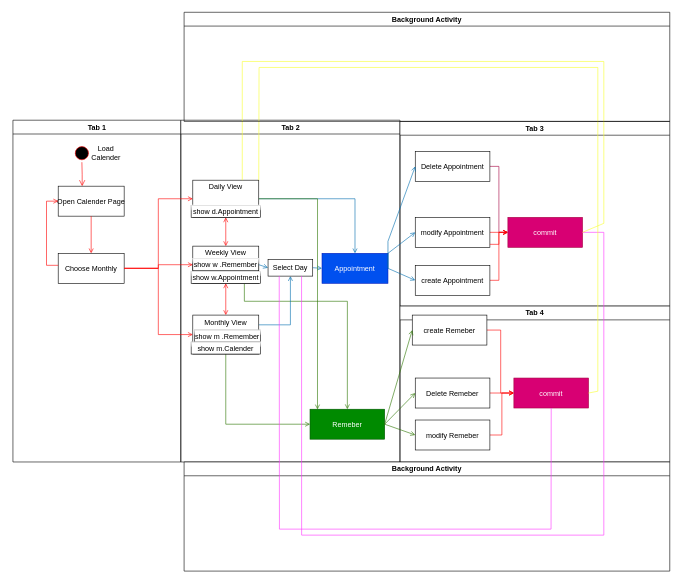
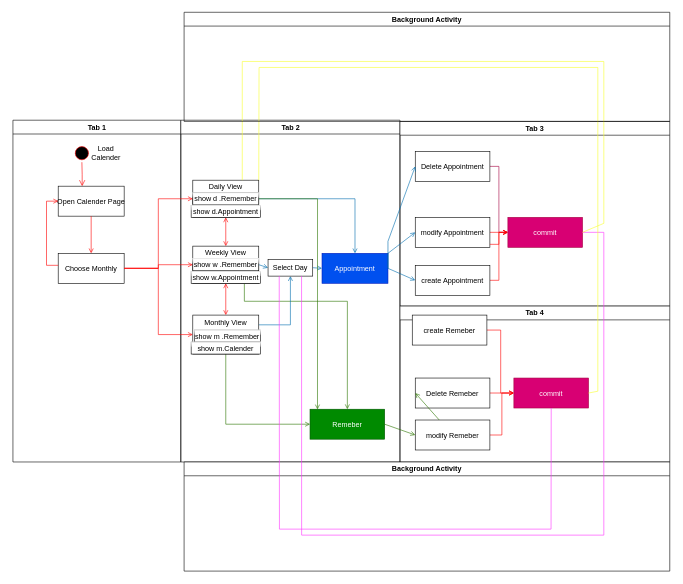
node "show d .Remember": added
edge "Remeber" -> "create Remeber": removed
edge "Remeber" -> "Delete Remeber": now "modify Remeber" -> "Delete Remeber"
